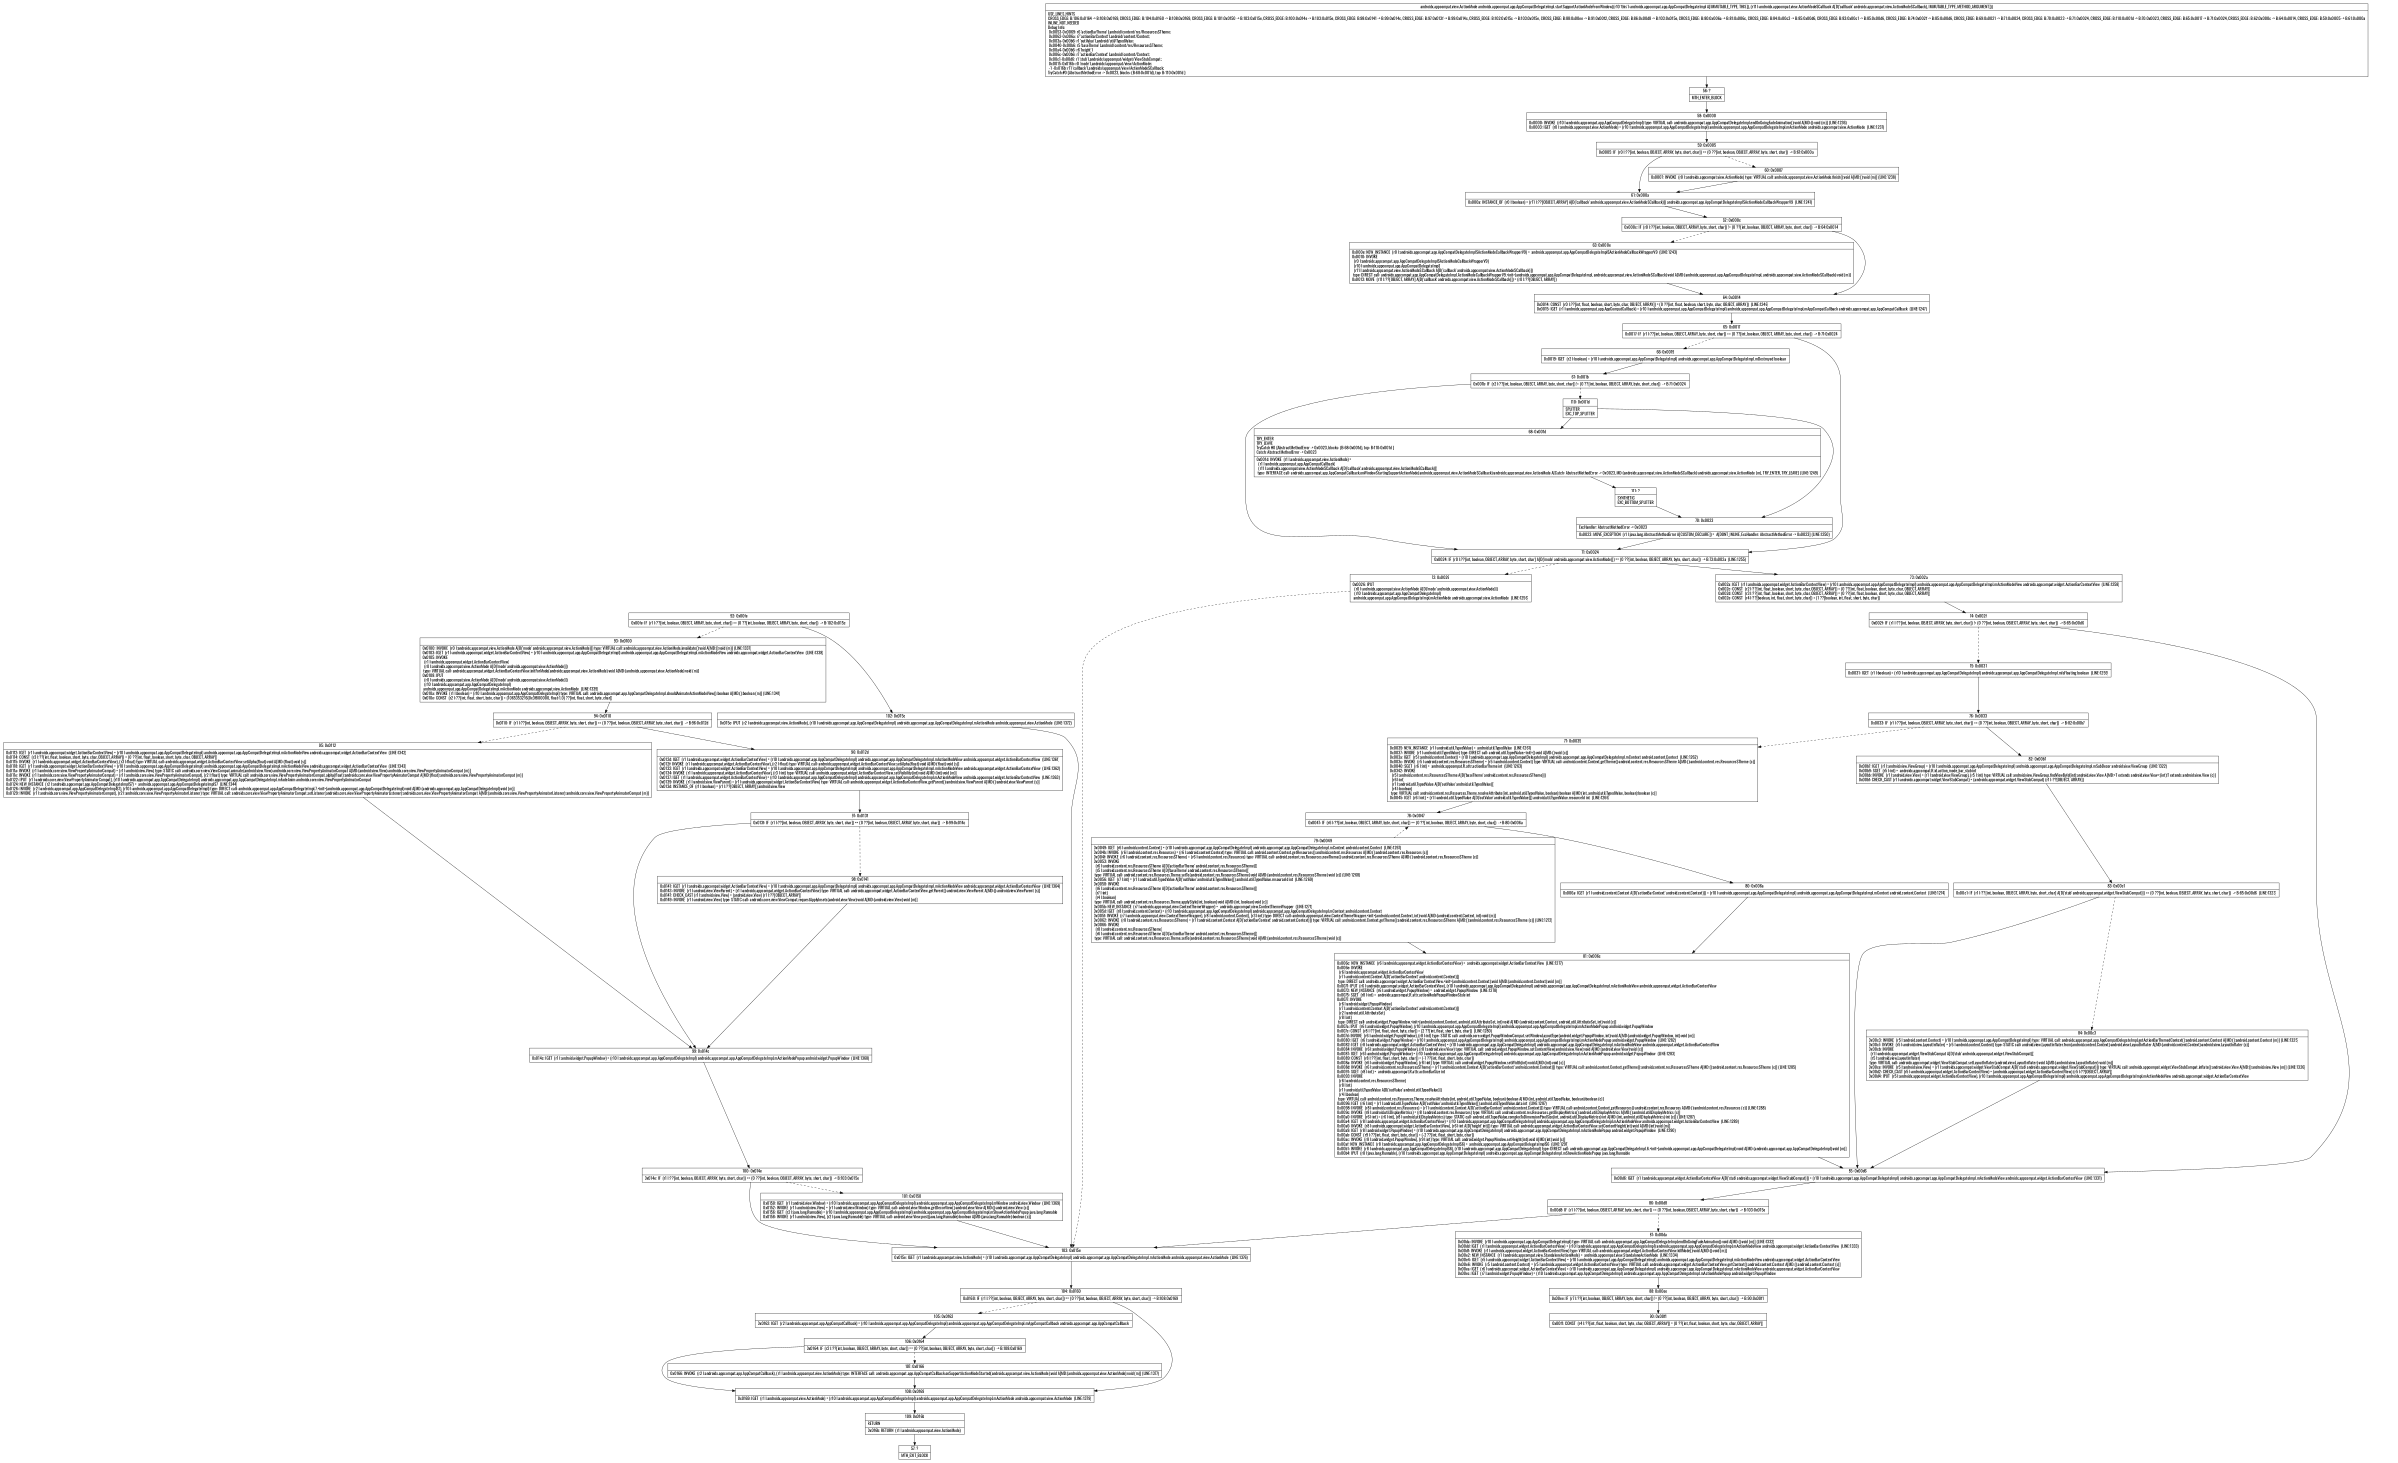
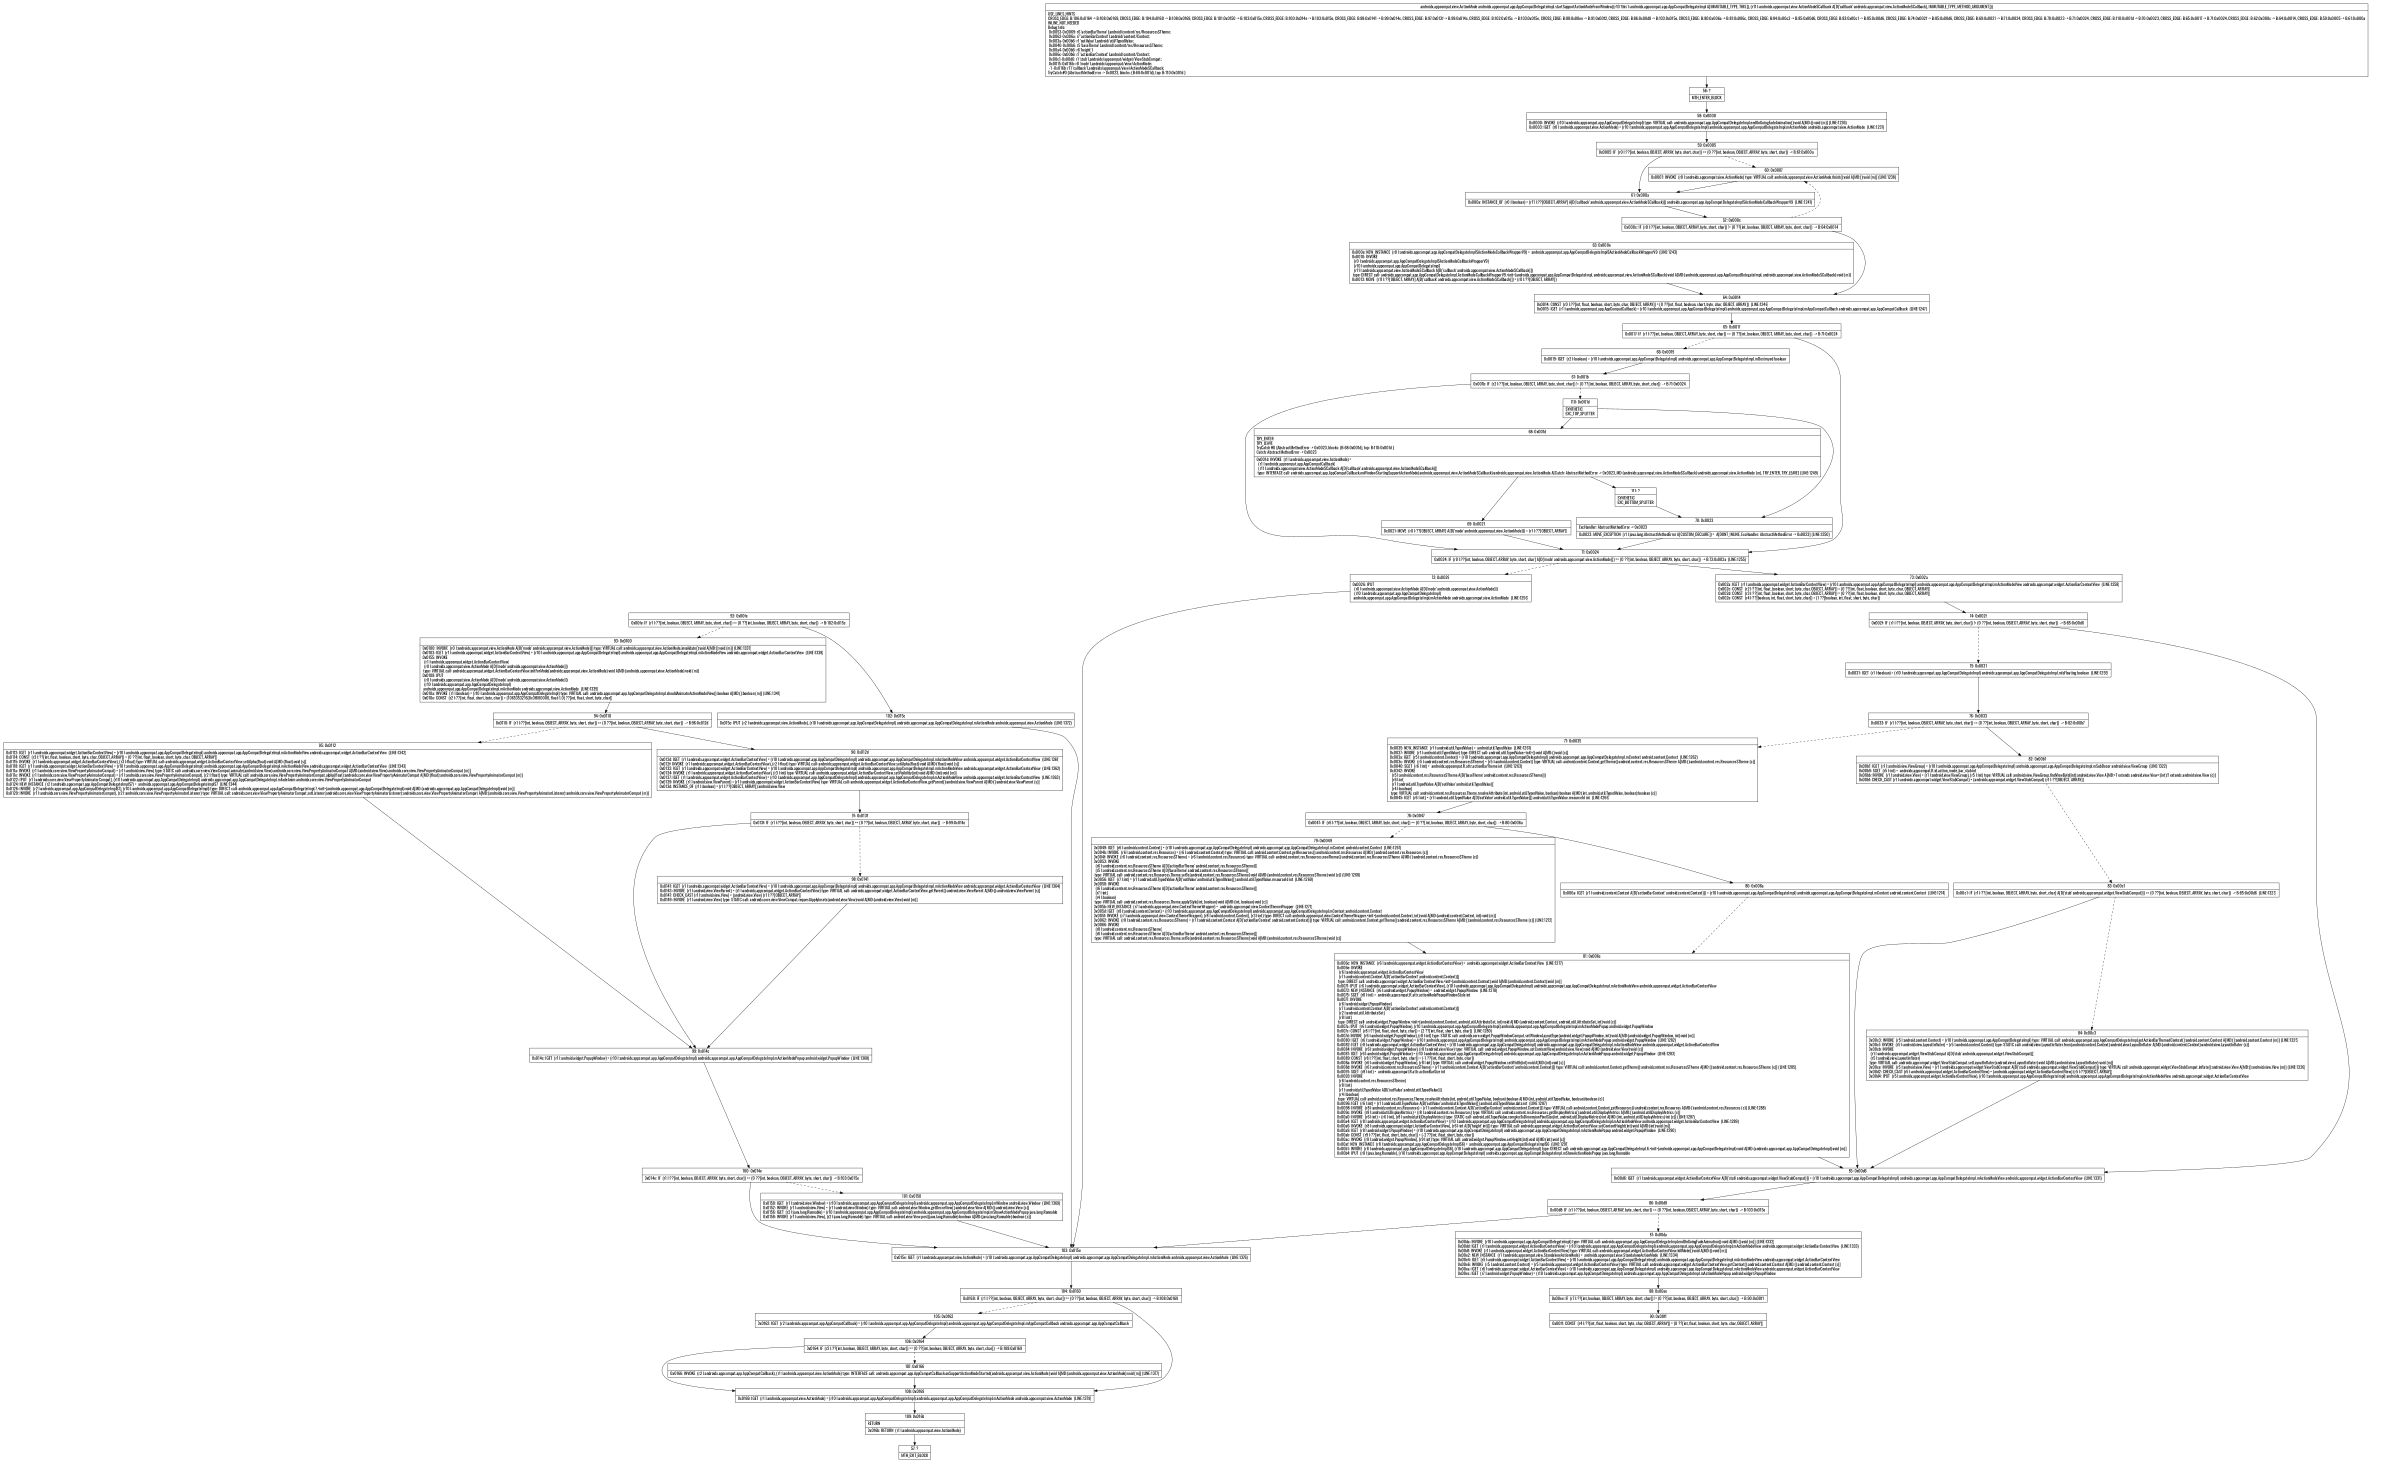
edge "62: 0x000c" -> "63: 0x000e": now "62: 0x000c" -> "60: 0x0007"
node "110: 0x001d": text "SPLITTER" -> "SYNTHETIC"
node "69: 0x0021": added
node "93: 0x0100": text "0x0105: INVOKE" -> "0x0155: INVOKE"
edge "72: 0x0026" -> "103: 0x015e": style dashed -> solid
edge "82: 0x00b7" -> "83: 0x00c1": style solid -> dashed
edge "79: 0x0049" -> "78: 0x0047": reversed
edge "80: 0x006a" -> "81: 0x006c": style solid -> dashed
